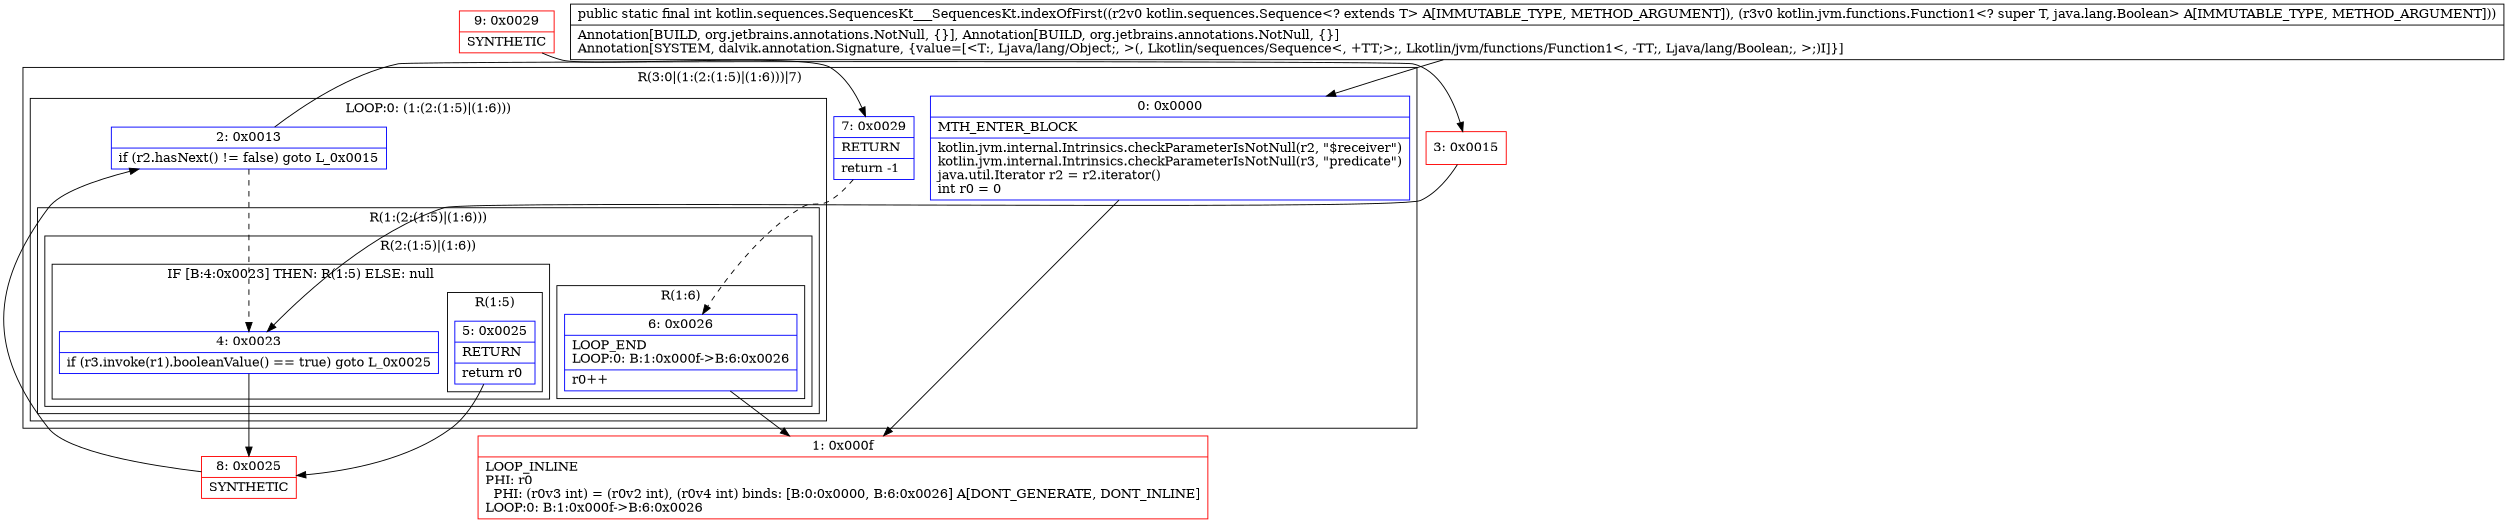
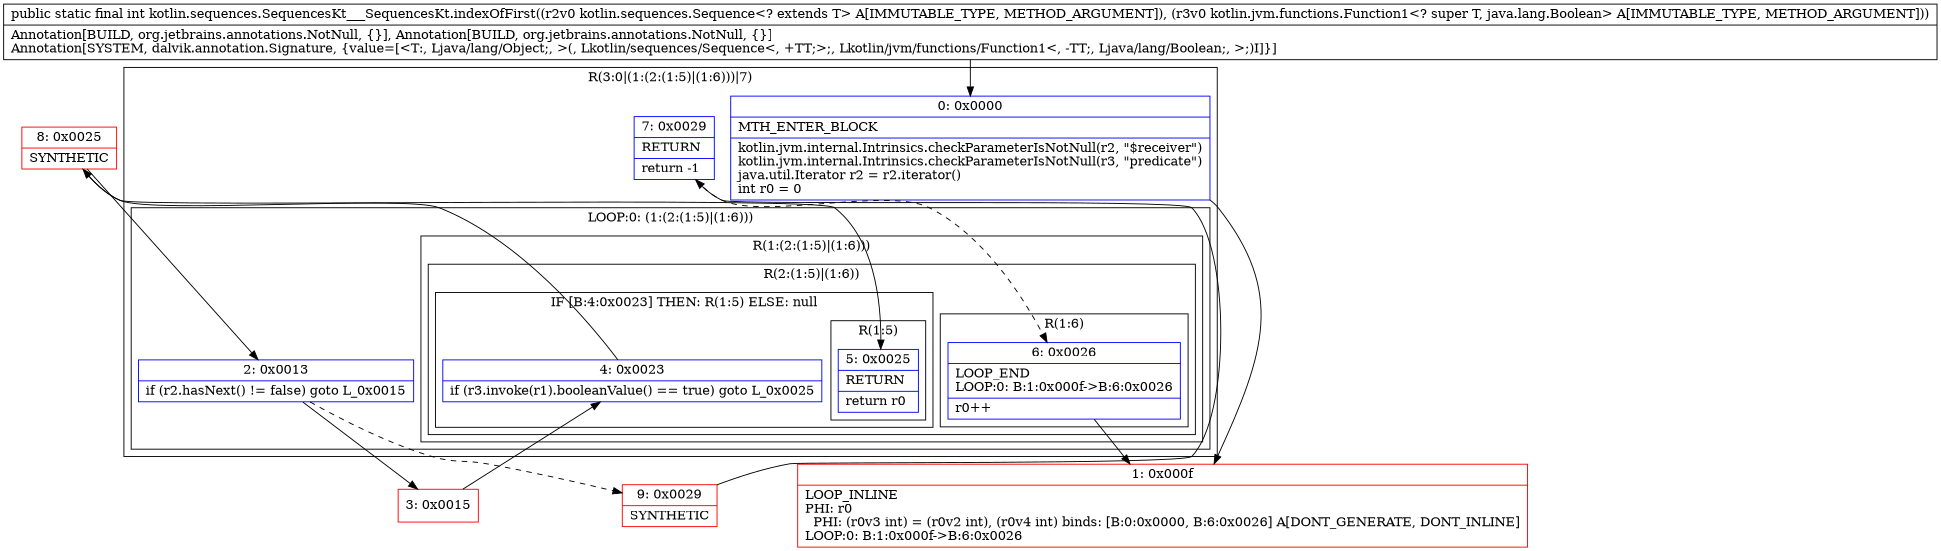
edge "2: 0x0013" -> "4: 0x0023": now "2: 0x0013" -> "9: 0x0029"
edge "5: 0x0025" -> "8: 0x0025": reversed
